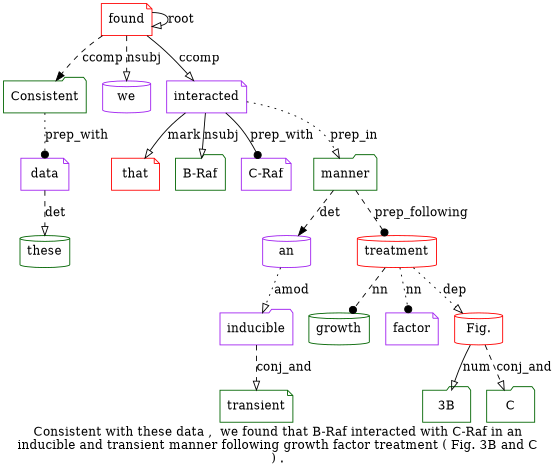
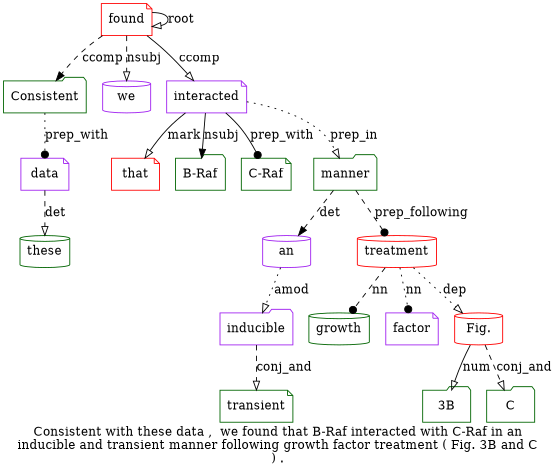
edge "interacted" -> "B-Raf": arrowhead onormal -> normal
node "C-Raf": color purple -> darkgreen
